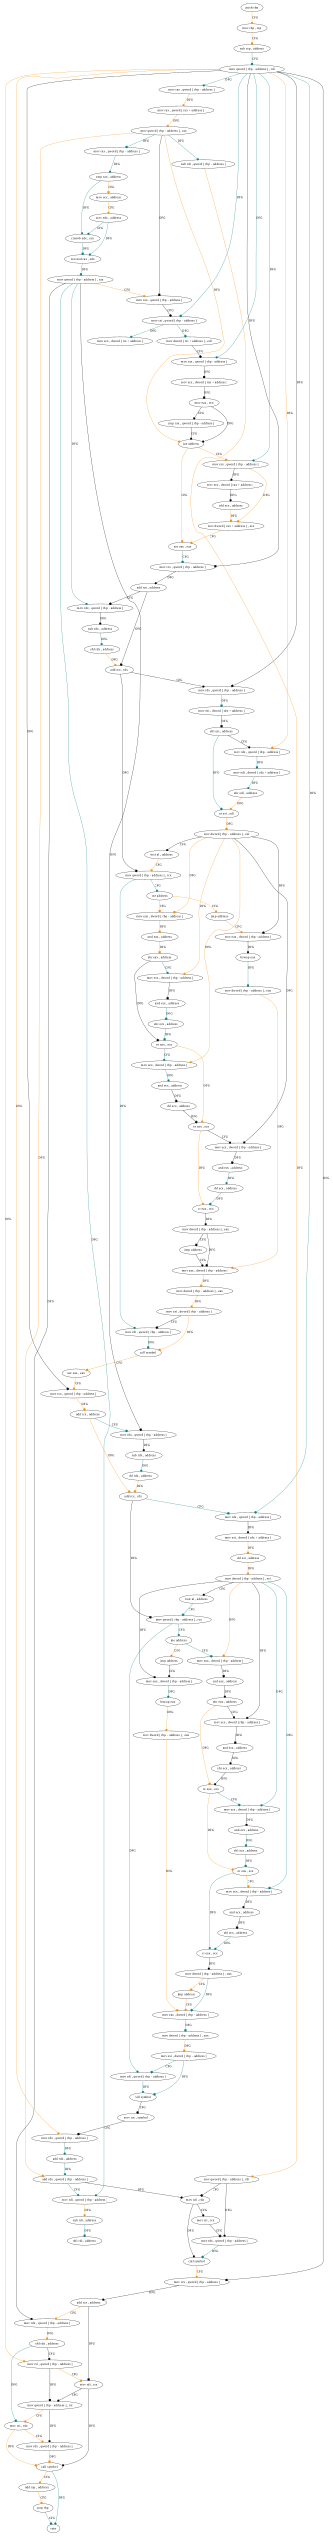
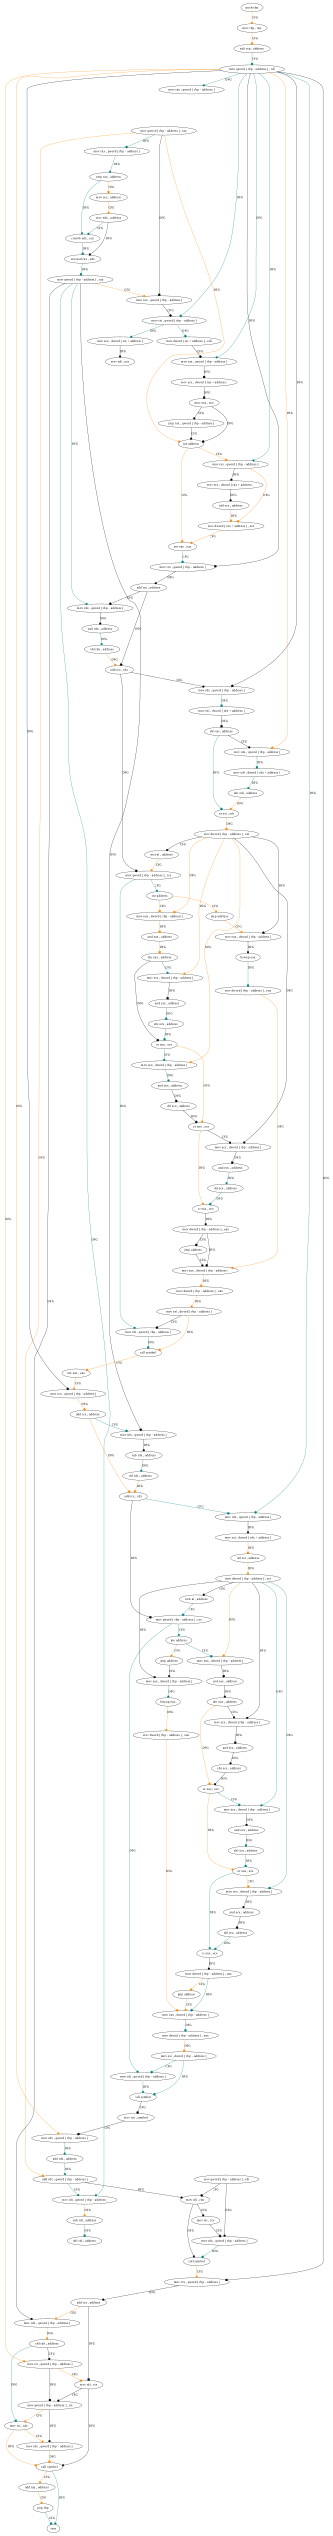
node "mov rax , qword [ rax + address ]": removed
node "sub rdi , qword [ rbp - address ]": removed
edge "mov edx , address" -> "movsxd rax , edx": color teal -> black
node "mov edi , ecx": added
edge "mov eax , ecx" -> "jae address": arrowhead dot -> box
